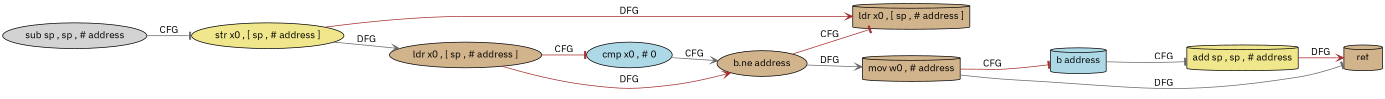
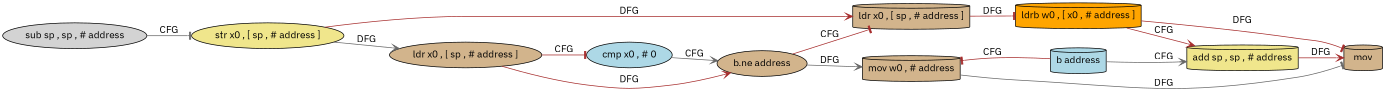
node "ldrb w0 , [ x0 , # address ]": added
node "ret": label "ret" -> "mov"
edge "b address" -> "add sp , sp , # address": arrowhead tee -> vee
edge "mov w0 , # address" -> "b address": reversed
